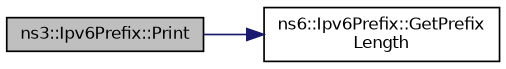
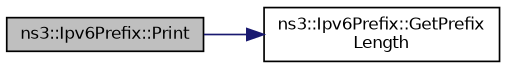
node "ns6::Ipv6Prefix::GetPrefix Length": label "ns6::Ipv6Prefix::GetPrefix Length" -> "ns3::Ipv6Prefix::GetPrefix Length"
